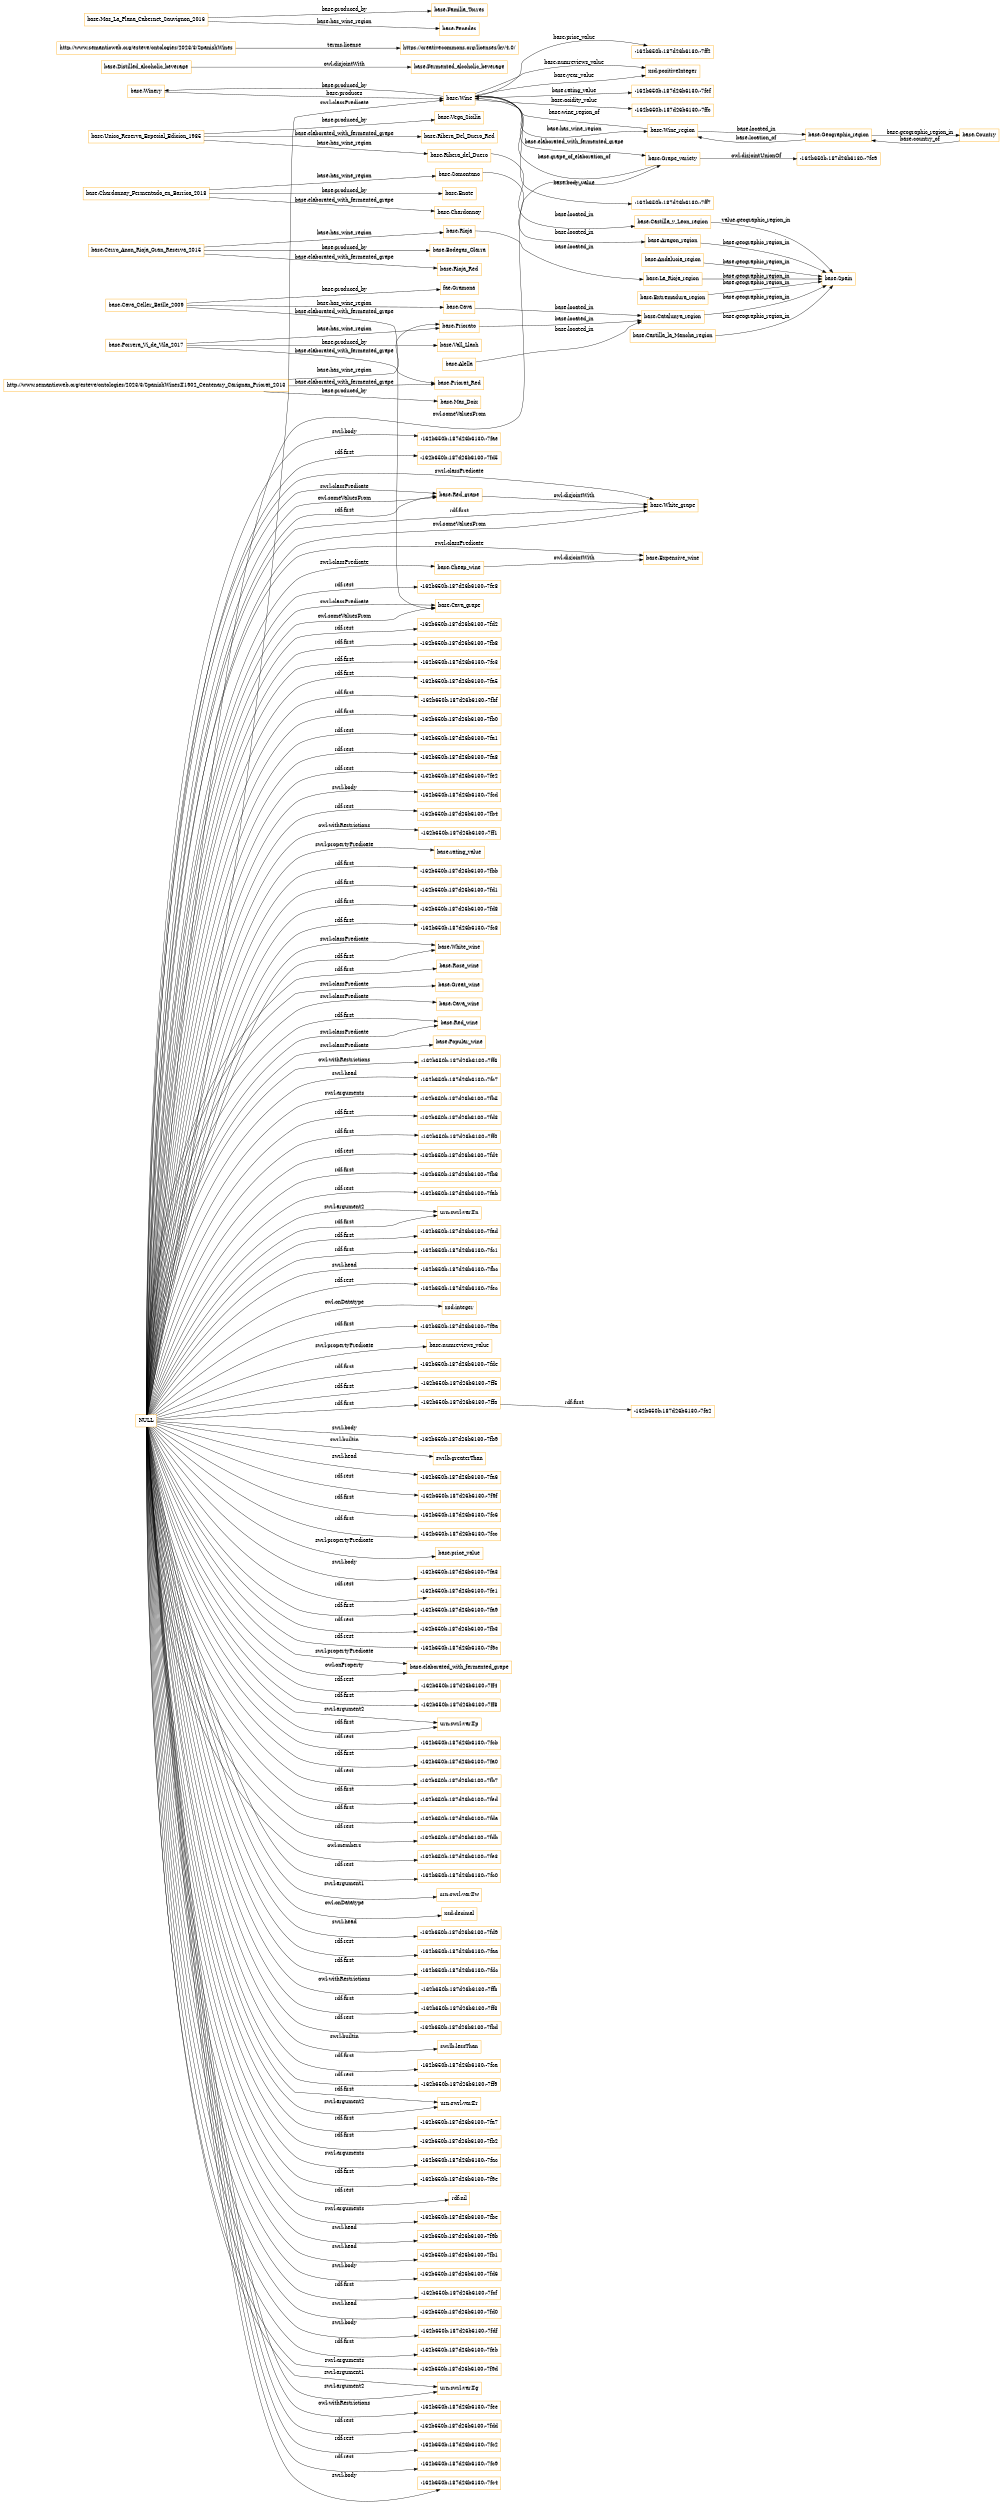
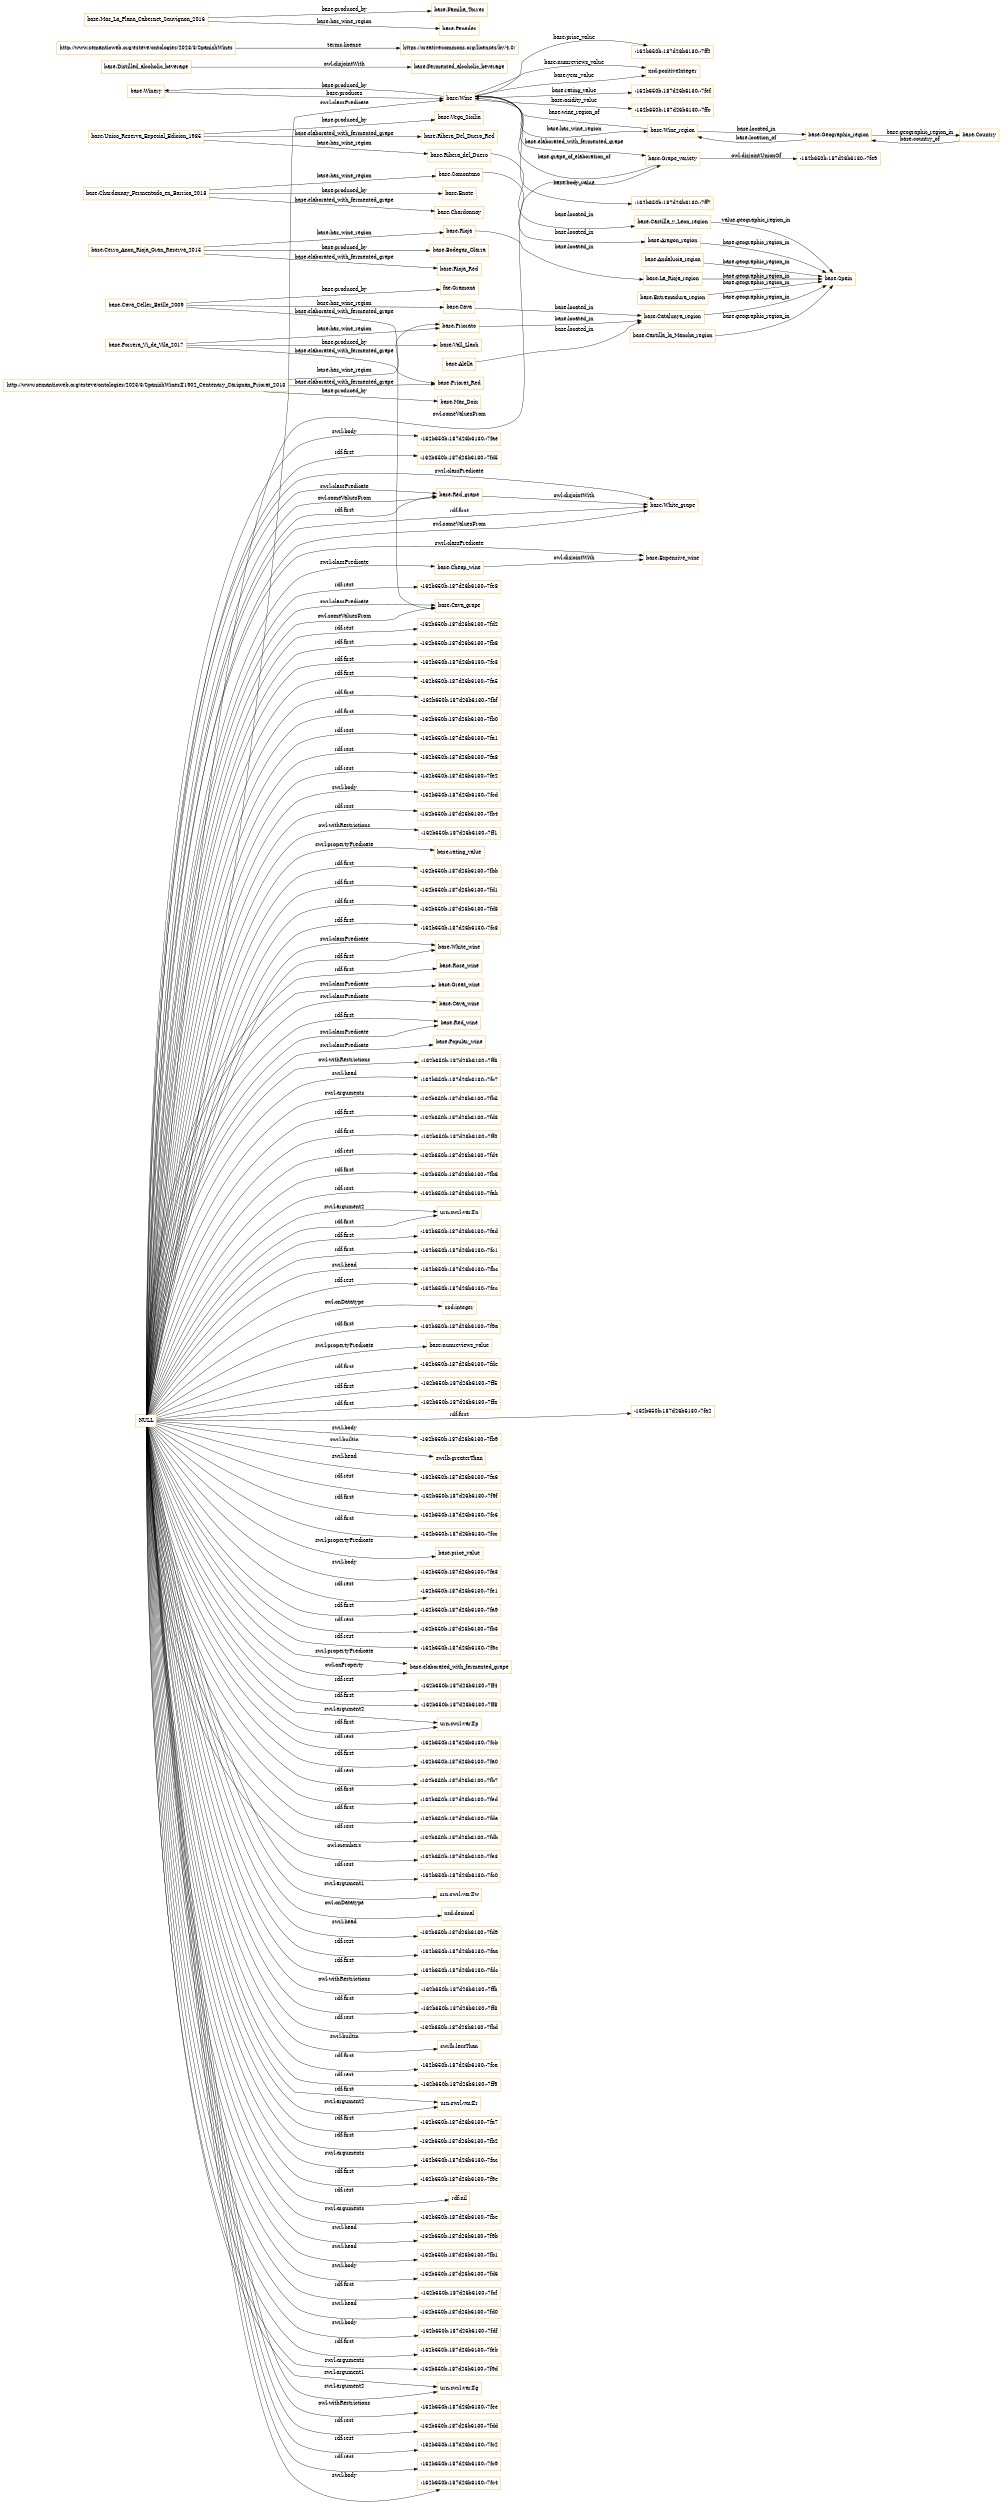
edge "-162b650b:187d26b6130:-7ffa" -> "-162b650b:187d26b6130:-7fa2": now "NULL" -> "-162b650b:187d26b6130:-7fa2"
